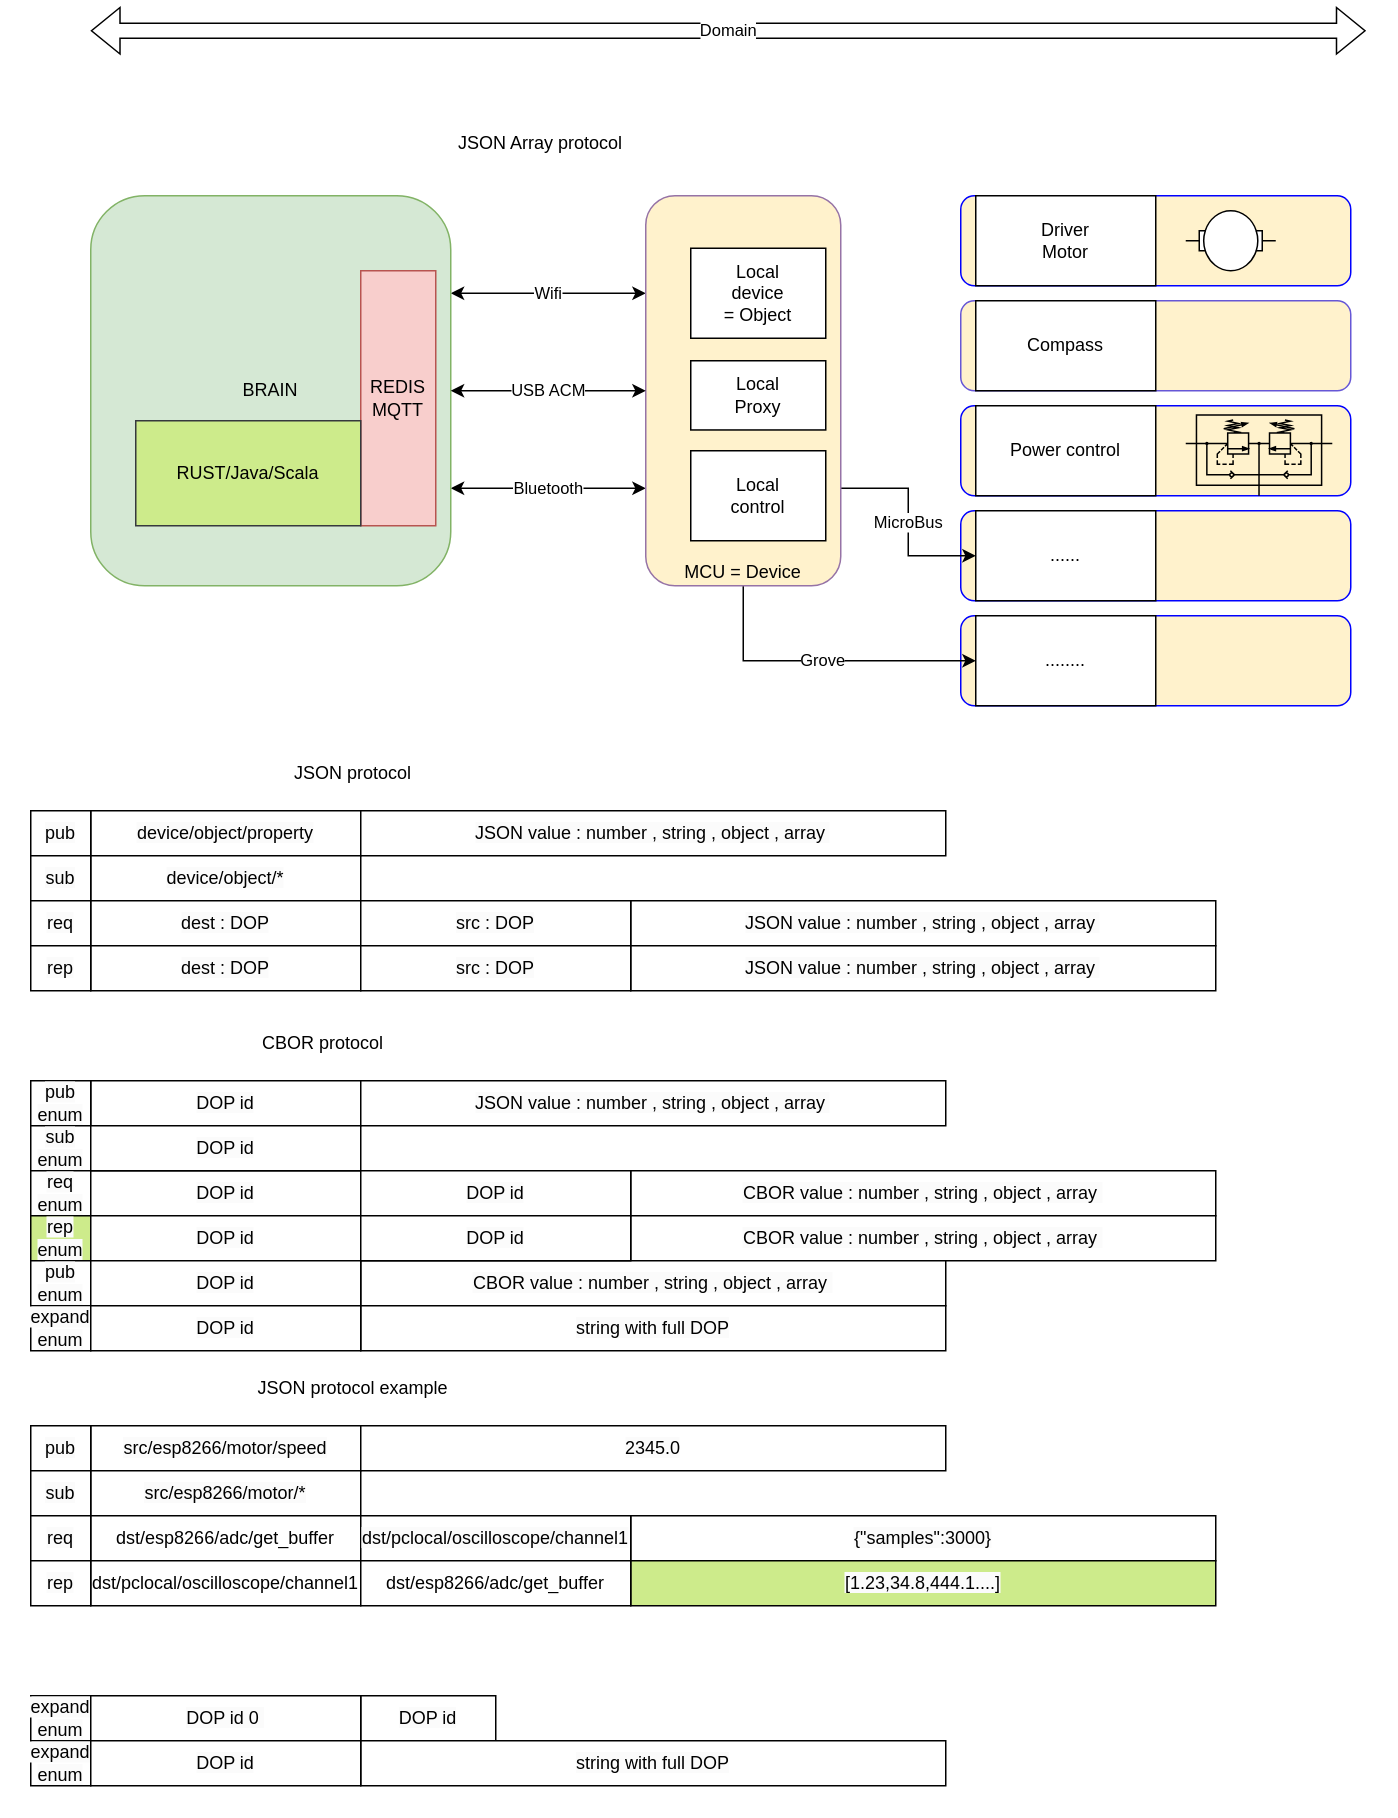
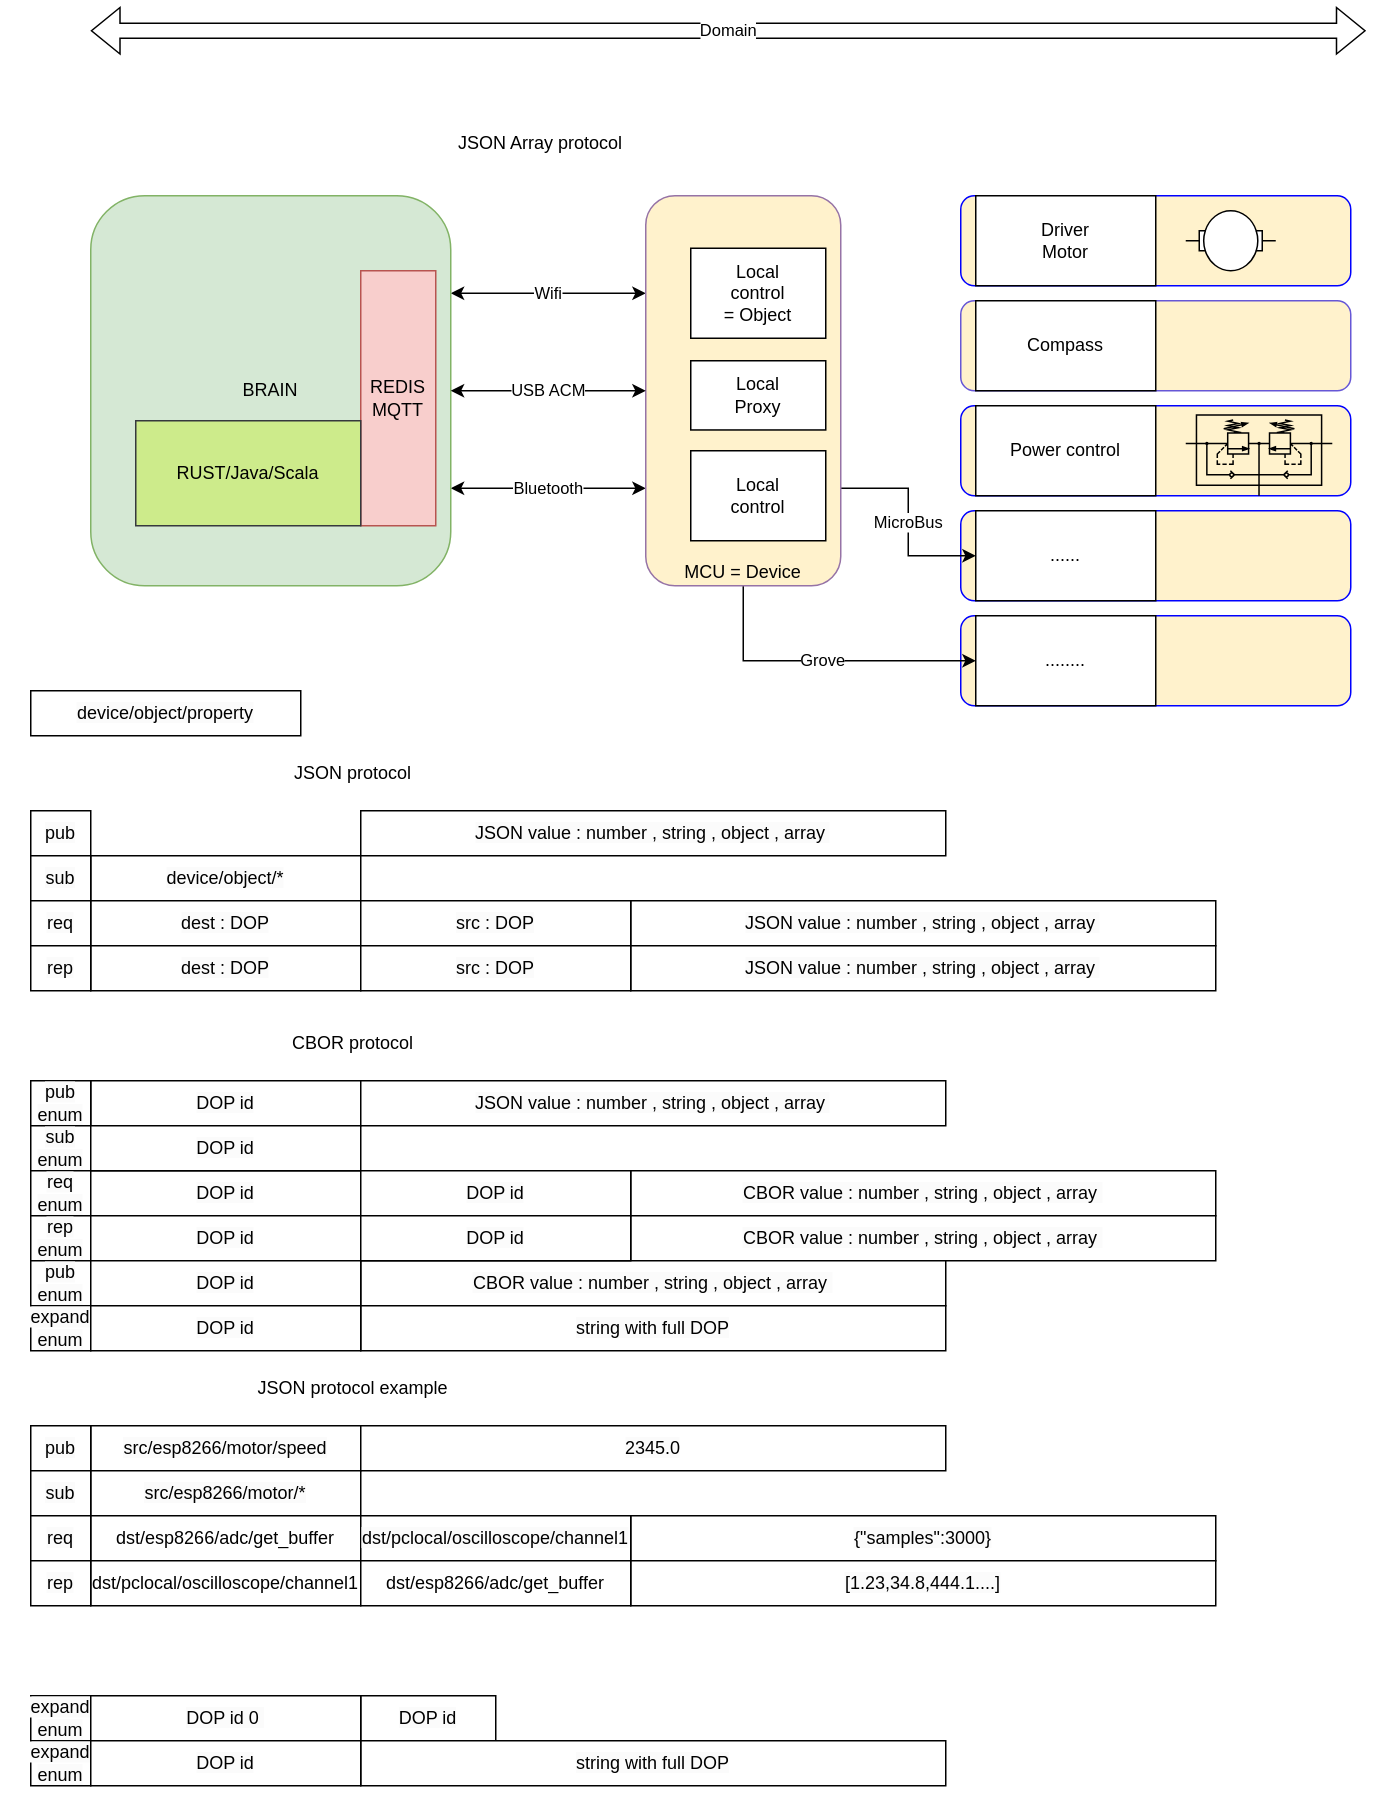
node "Local device = Object": label "Local device = Object" -> "Local control = Object"
node "device/object/property": moved (226, 833) -> (166, 713)
node "CBOR protocol": moved (323, 1043) -> (353, 1043)
node "rep enum": fillcolor #cdeb8b -> #ffffff
node "[1.23,34.8,444.1....]": fillcolor #cdeb8b -> #ffffff
